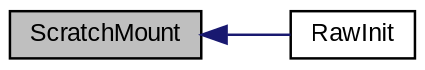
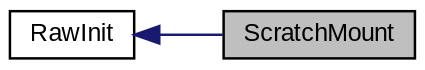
edge "RawInit" -> "ScratchMount": reversed
